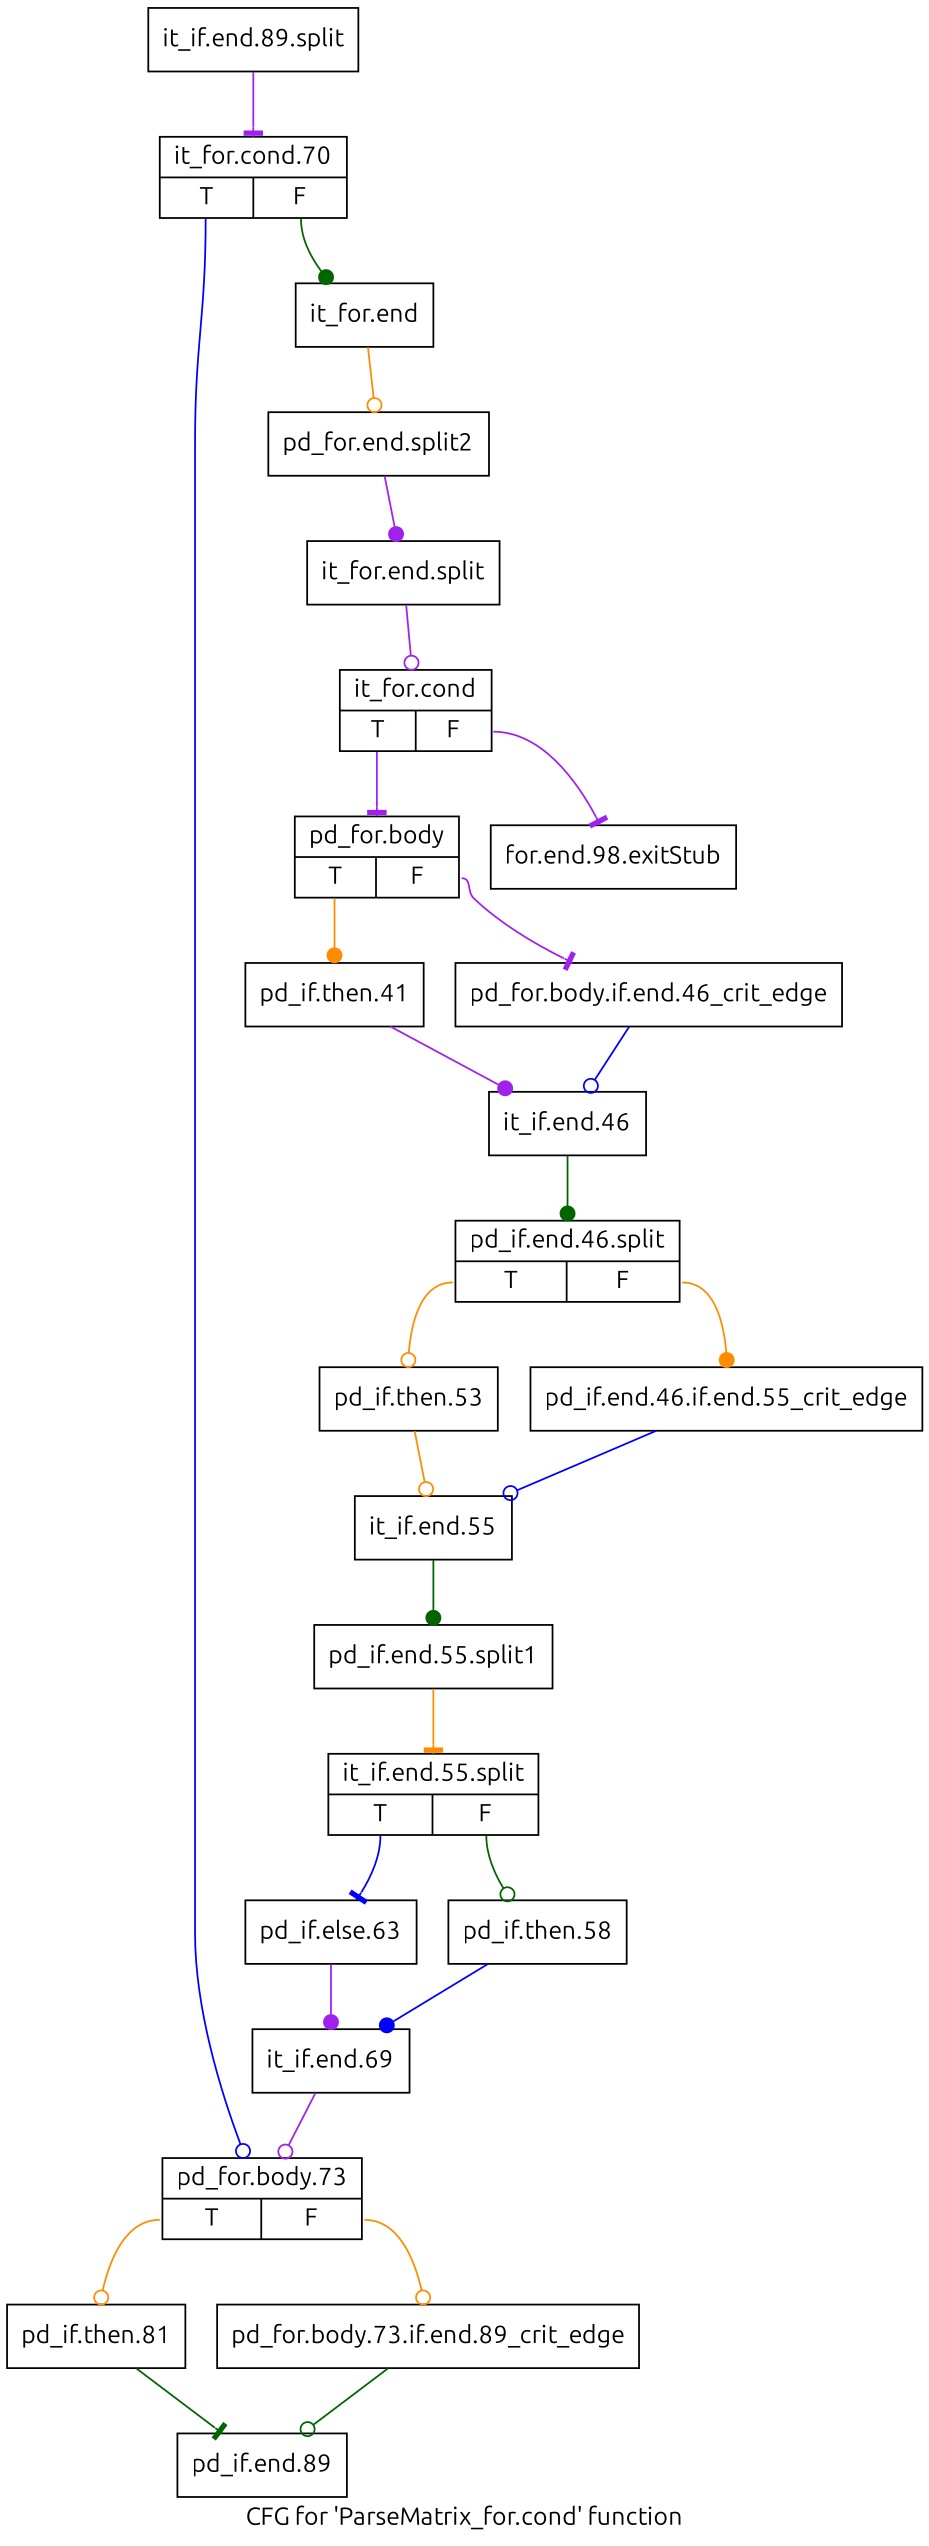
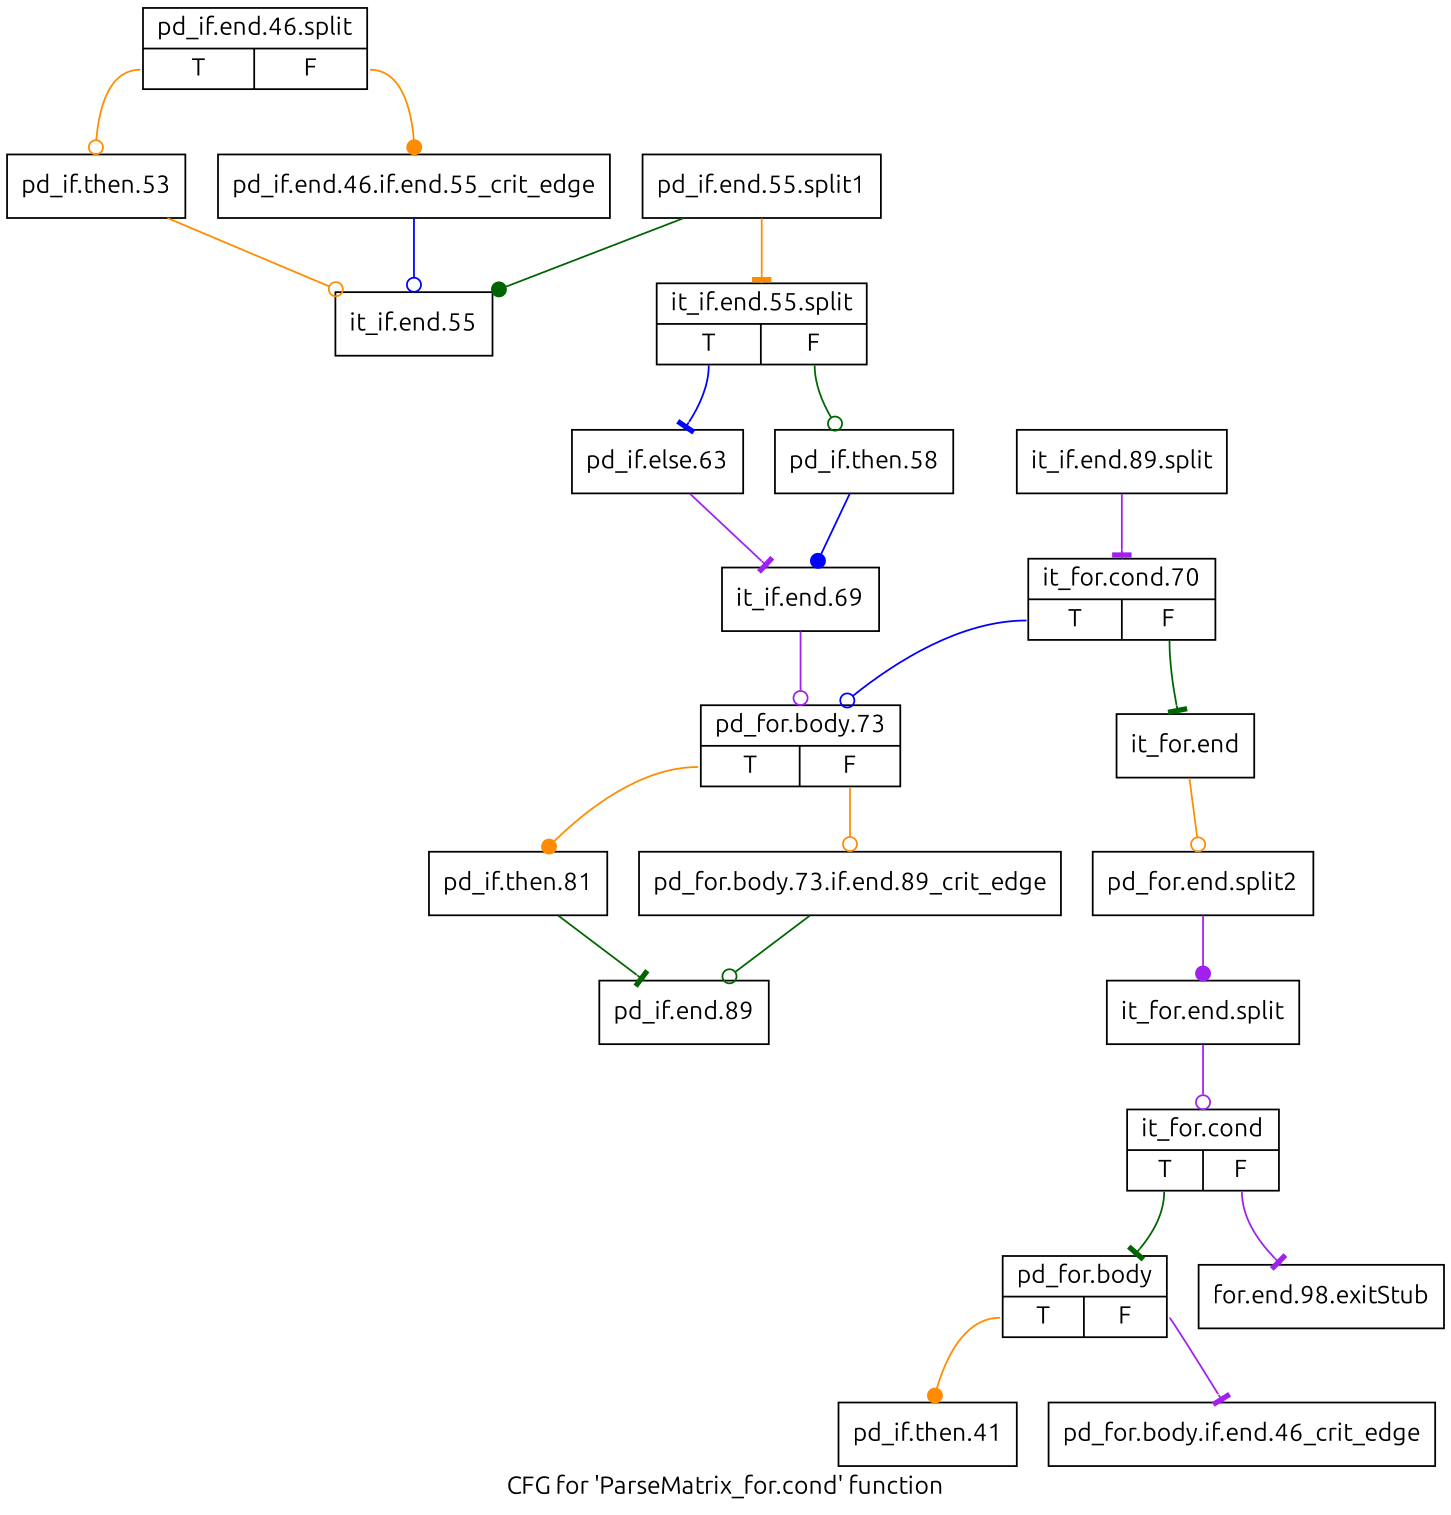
edge "it_for.cond.70" -> "it_for.end": arrowhead dot -> tee
edge "it_for.cond" -> "pd_for.body": color purple -> darkgreen
node "it_if.end.46": removed
edge "it_if.end.55" -> "pd_if.end.55.split1": reversed
edge "pd_if.else.63" -> "it_if.end.69": arrowhead dot -> tee
edge "pd_for.body.73" -> "pd_if.then.81": arrowhead odot -> dot
